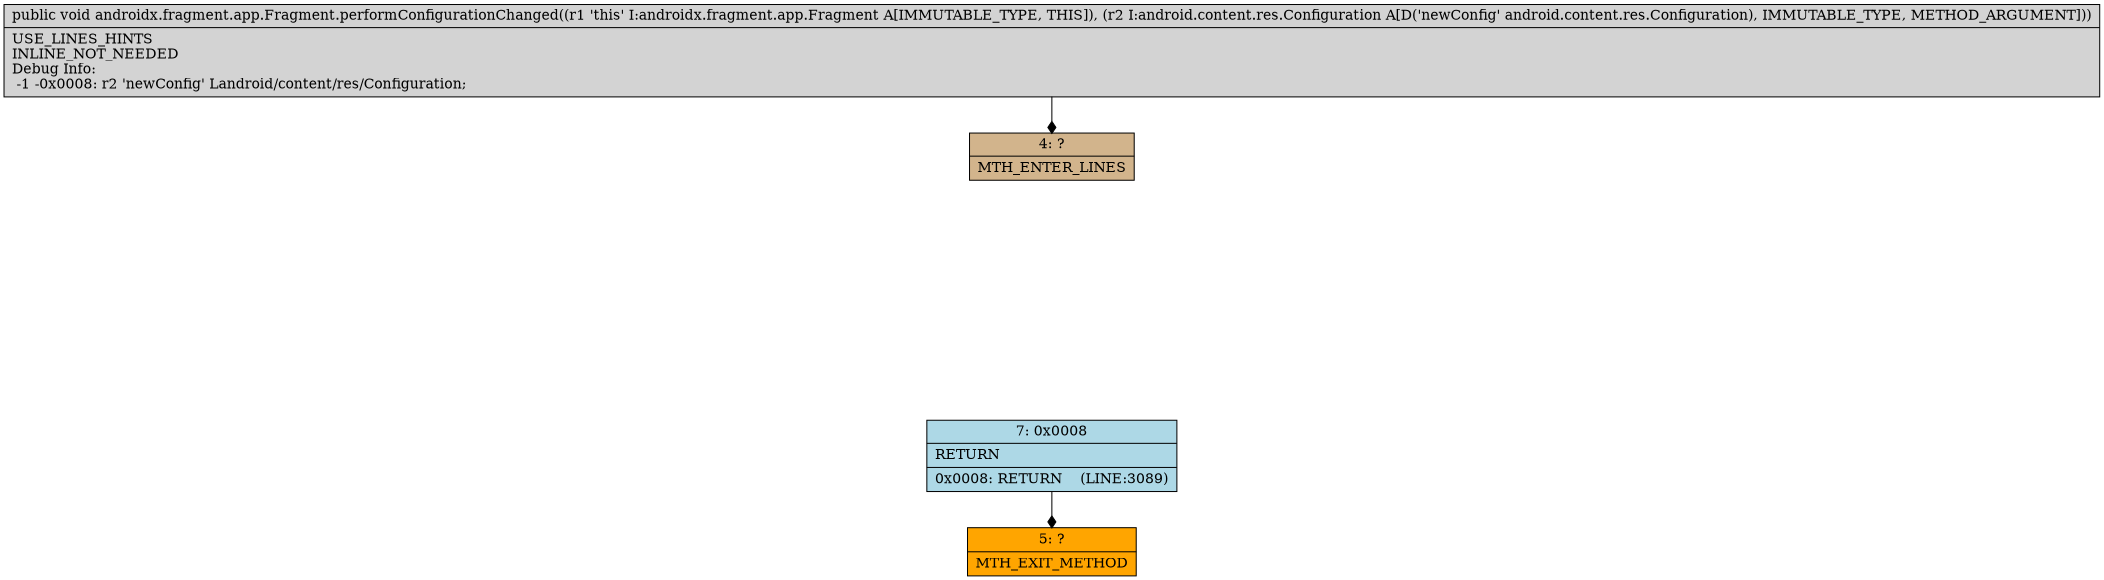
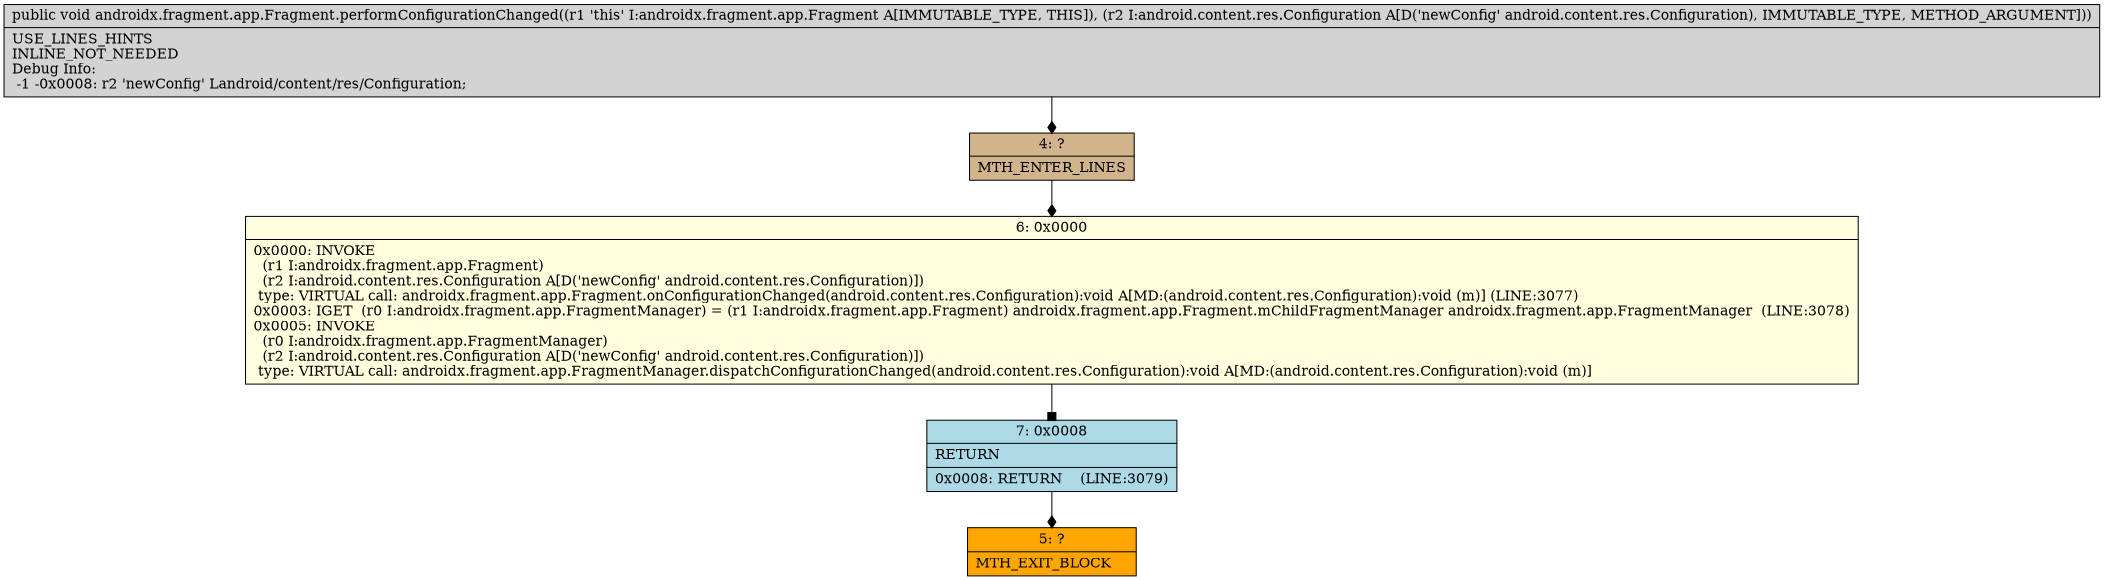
node "6: 0x0000": added
node "7: 0x0008": text "0x0008: RETURN    (LINE:3089)" -> "0x0008: RETURN    (LINE:3079)"
node "5: ?": text "MTH_EXIT_METHOD" -> "MTH_EXIT_BLOCK"
